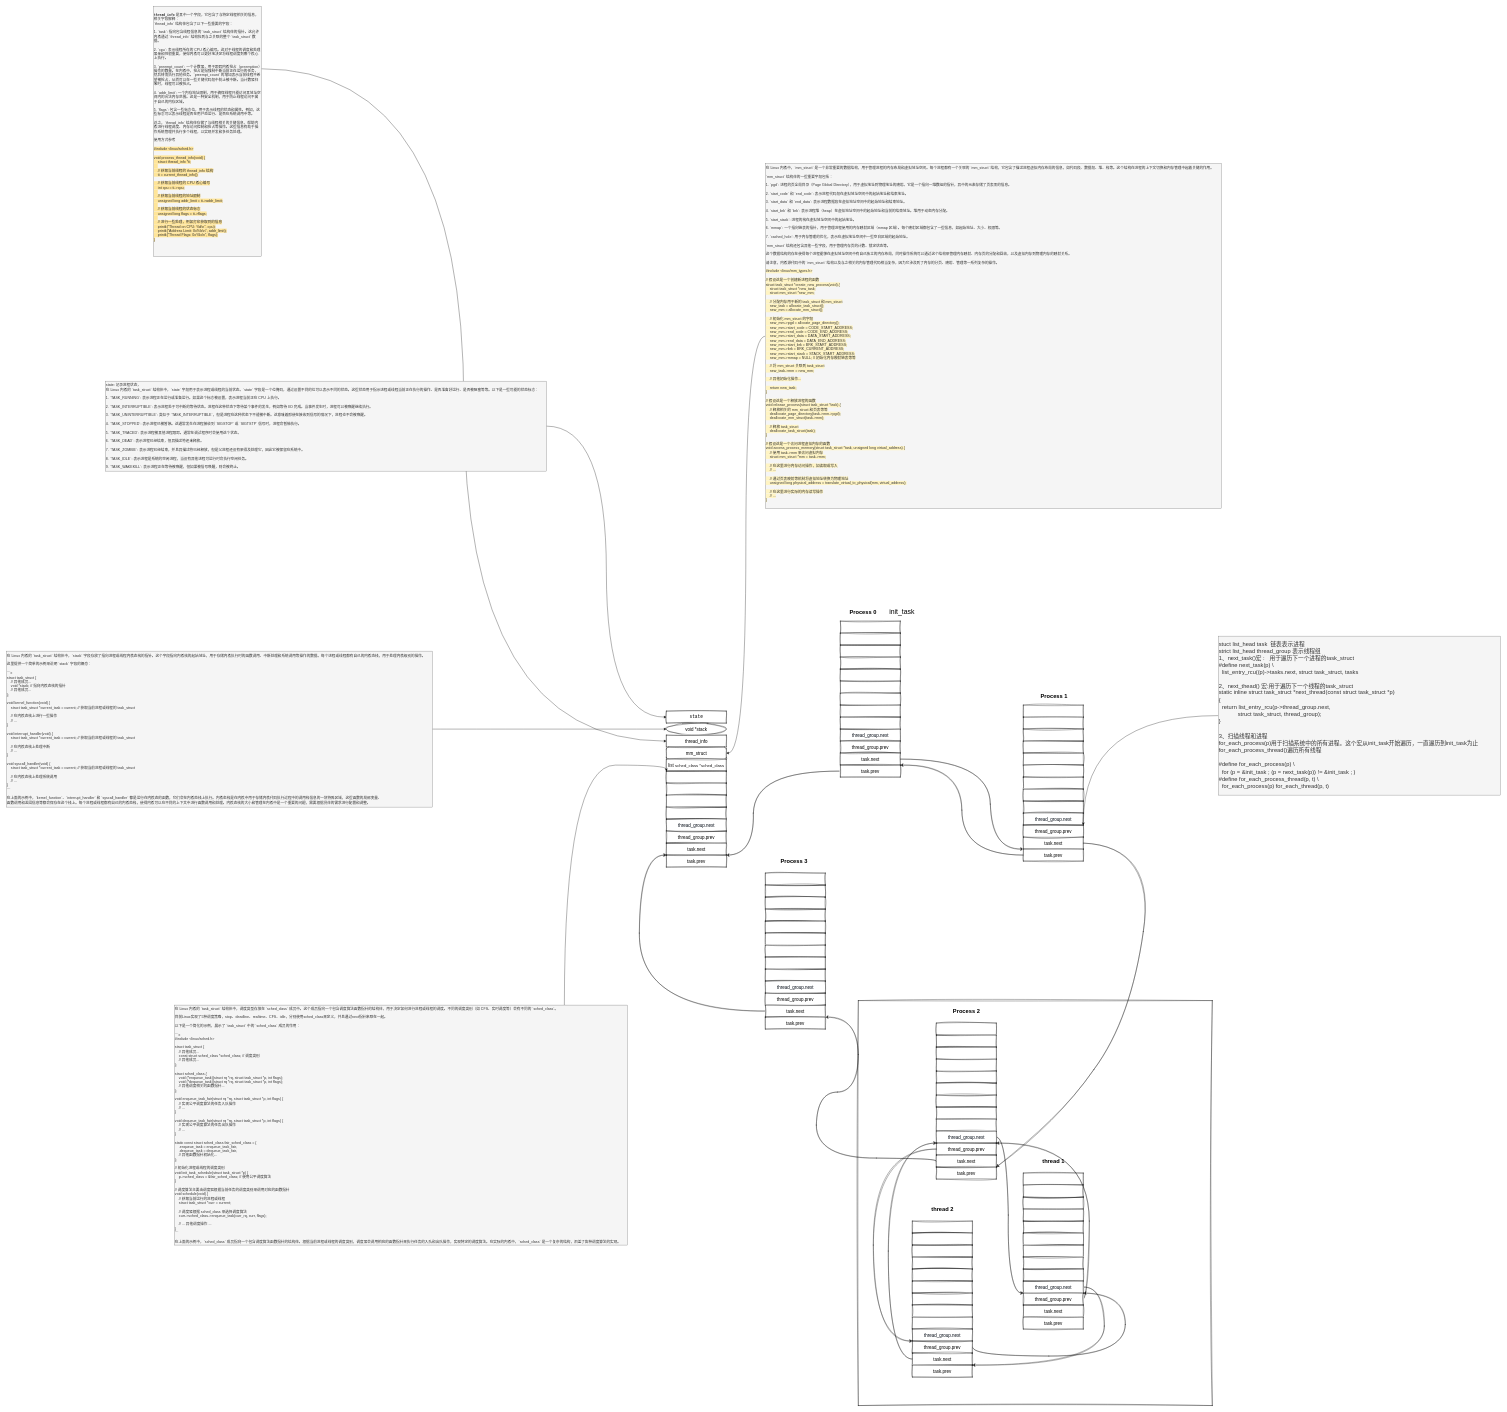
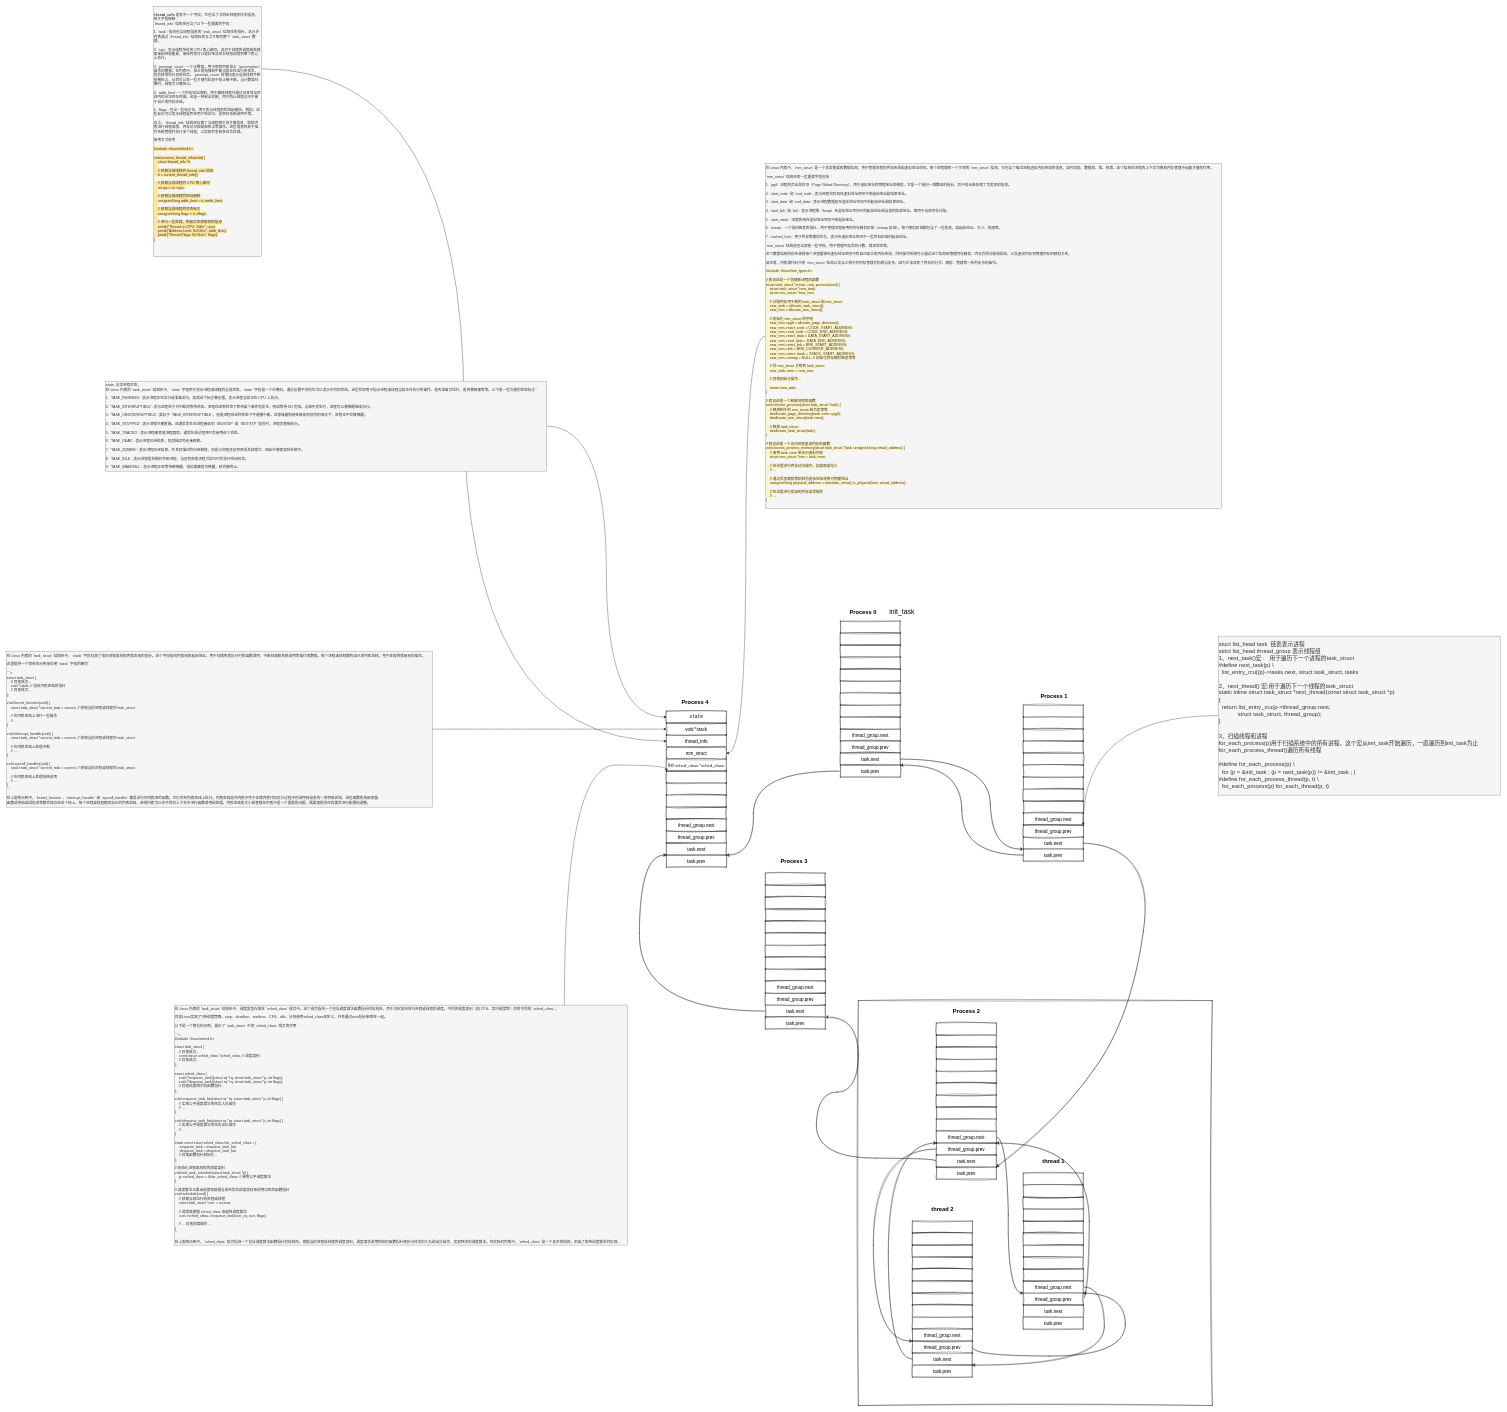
node "Process 4": added
node "void *stack": shape ellipse -> rectangle
